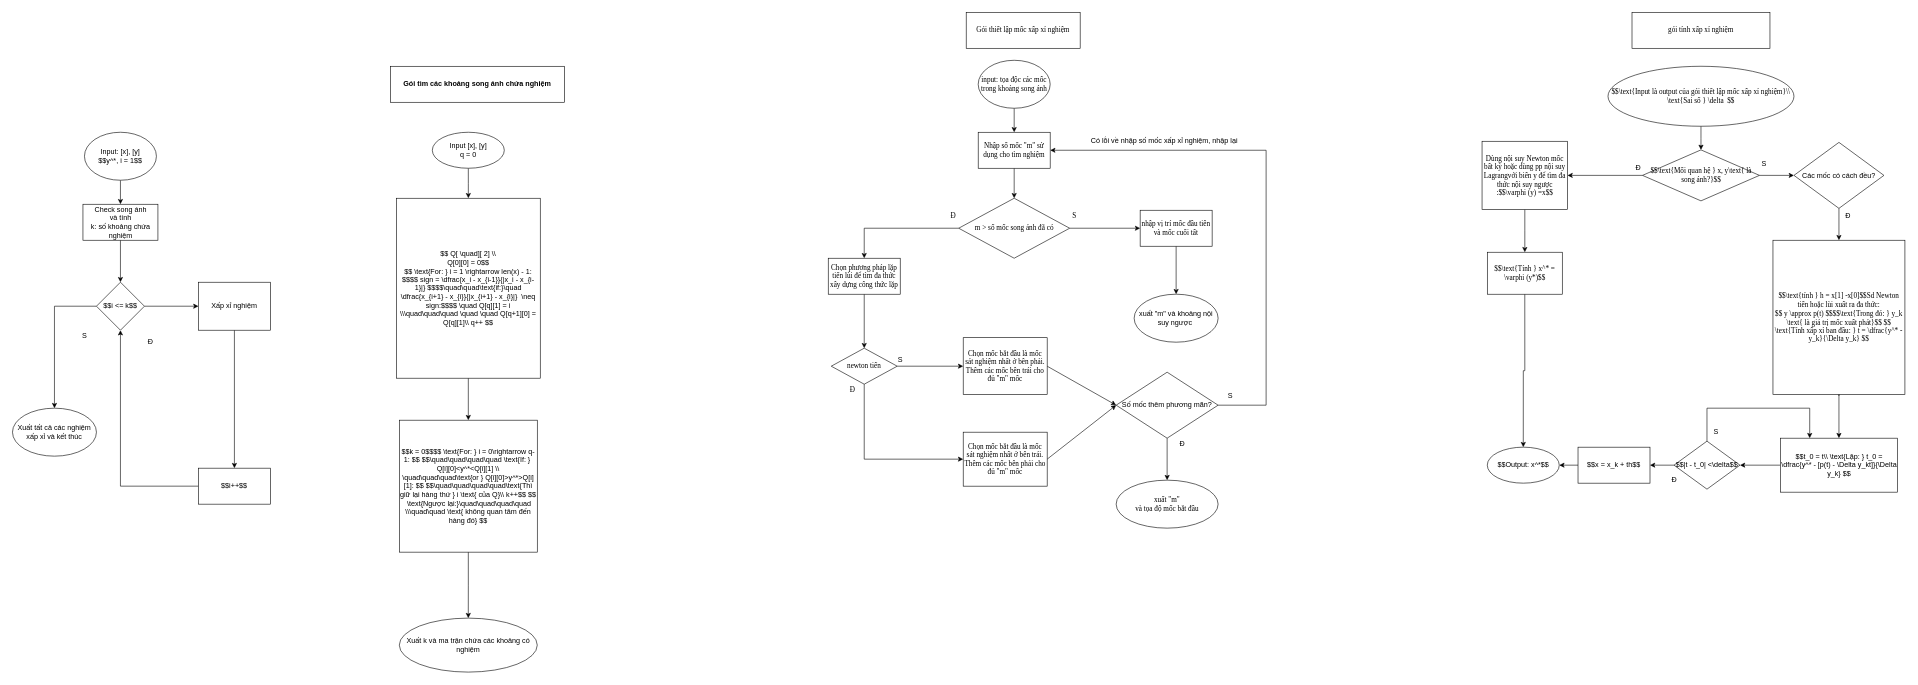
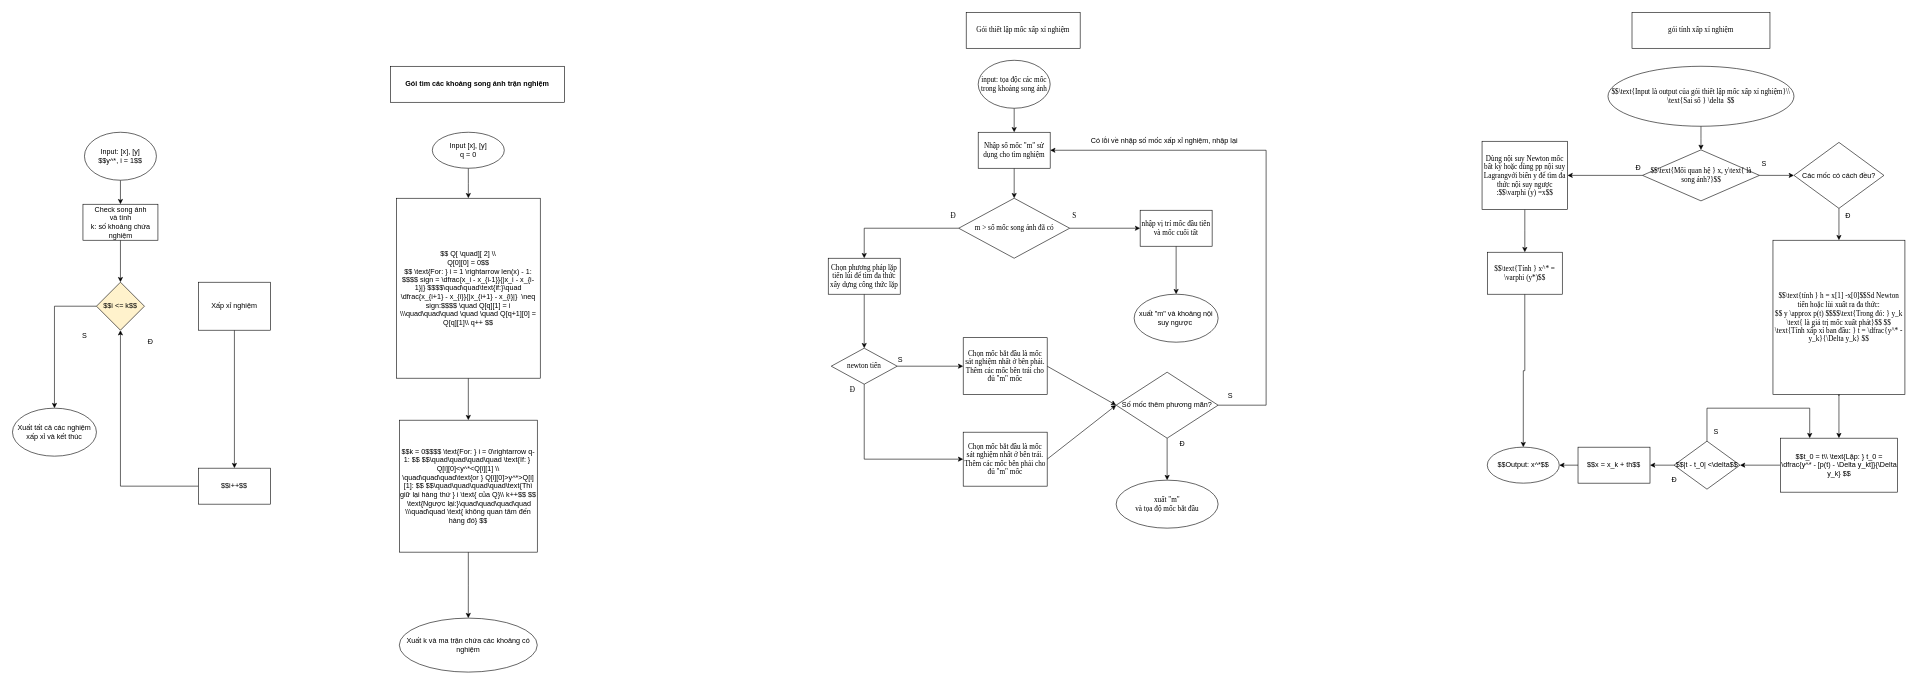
node "Gói tìm các khoảng song ánh chứa nghiệm": label "Gói tìm các khoảng song ánh chứa nghiệm" -> "Gói tìm các khoảng song ánh trận nghiệm"
node "$$i <= k$$": fillcolor #ffffff -> #fff2cc
edge "$$i <= k$$" -> "Xấp xỉ nghiệm": removed
